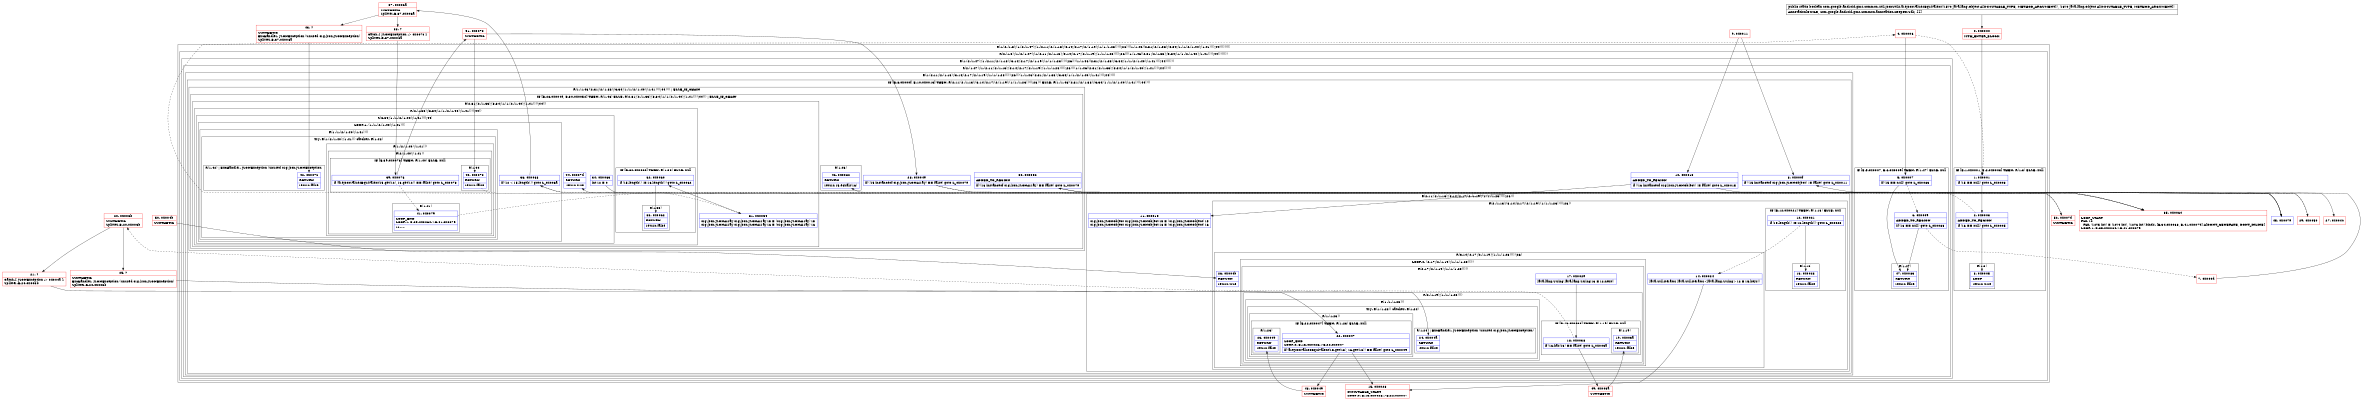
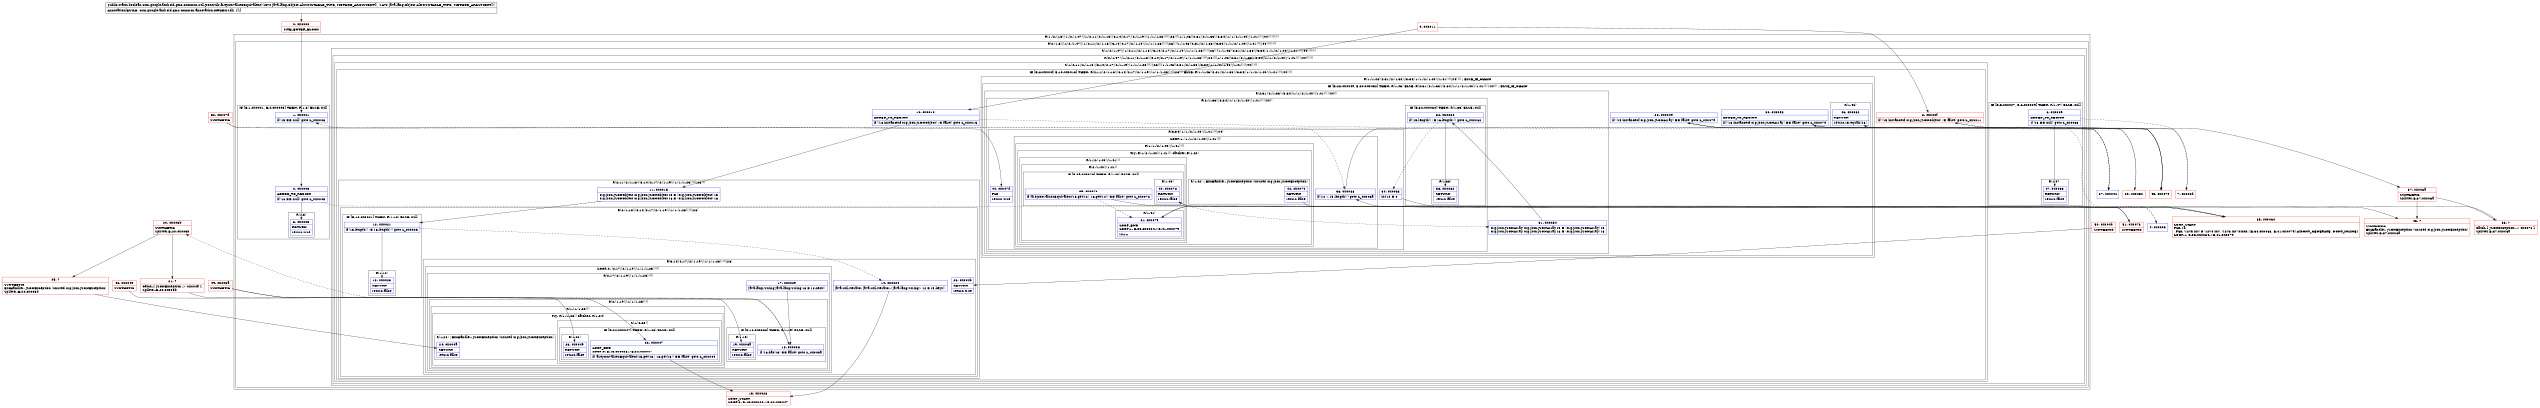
node "4: 0x0006": color red -> blue
edge "51: 0x0078" -> "28: 0x004e": now "27: 0x004c" -> "28: 0x004e"
edge "43: ?" -> "42: 0x007c": reversed
edge "38: ?" -> "39: 0x0076": now "38: ?" -> "41: 0x0079"
edge "8: 0x000f" -> "27: 0x004c": added
edge "32: 0x0060" -> "34: 0x0063": added
node "44: 0x007d": text "RETURN" -> "PHI"
node "8: 0x000f": color blue -> red
node "5: 0x0007": removed
edge "41: 0x0079" -> "35: 0x0064": style dashed -> solid
edge "36: 0x0068" -> "52: 0x007d": reversed
edge "10: 0x0013" -> "27: 0x004c": style solid -> dashed
edge "11: 0x0015" -> "12: 0x0021": added
node "45: 0x007e": color blue -> red
node "27: 0x004c": color red -> blue
node "3: 0x0005": text "LOOP" -> "RETURN"
cluster "R(1:(1:23))": label "R(1:(1:23))" -> "R(1:(6:23))"
edge "18: 0x0038" -> "49: 0x003a": reversed
edge "22: 0x0047" -> "48: 0x0049": removed
node "15: 0x0028": text "IMMUTABLE_START" -> "LOOP_START"
